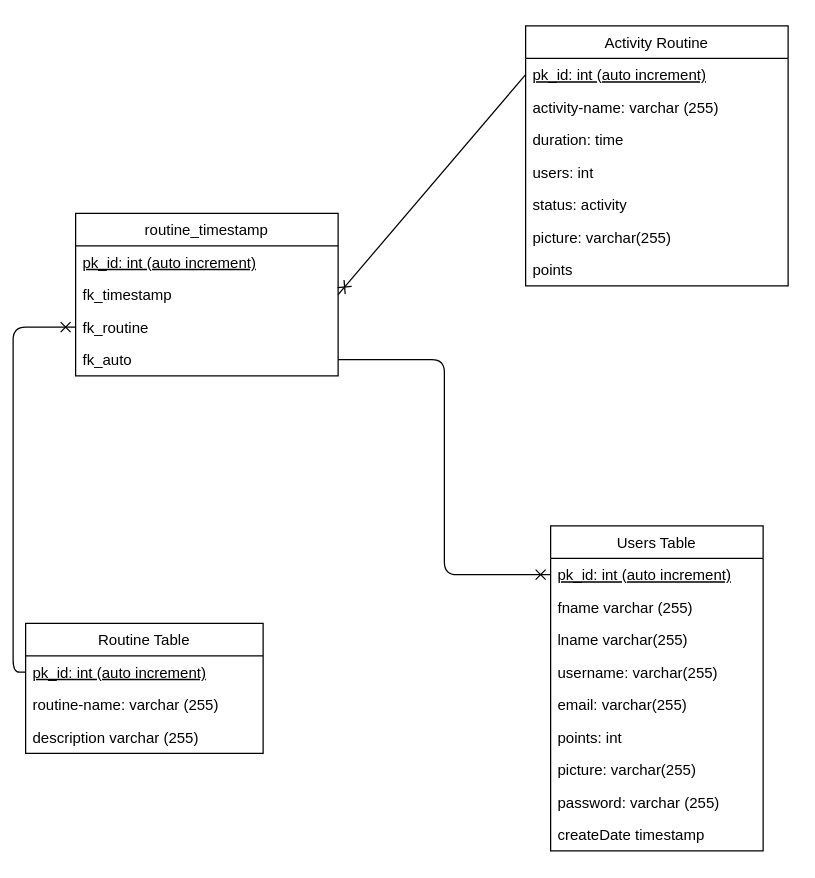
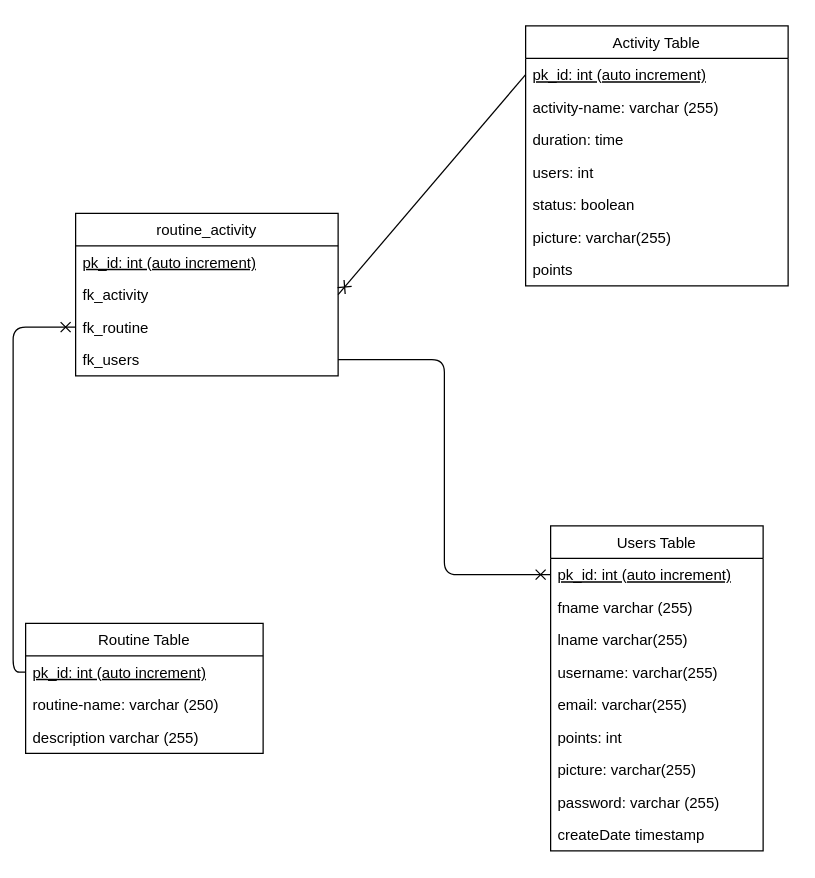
node "Activity Routine": label "Activity Routine" -> "Activity Table"
node "status: activity": label "status: activity" -> "status: boolean"
node "routine_timestamp": label "routine_timestamp" -> "routine_activity"
node "fk_timestamp": label "fk_timestamp" -> "fk_activity"
node "fk_auto": label "fk_auto" -> "fk_users"
node "routine-name: varchar (255)": label "routine-name: varchar (255)" -> "routine-name: varchar (250)"
